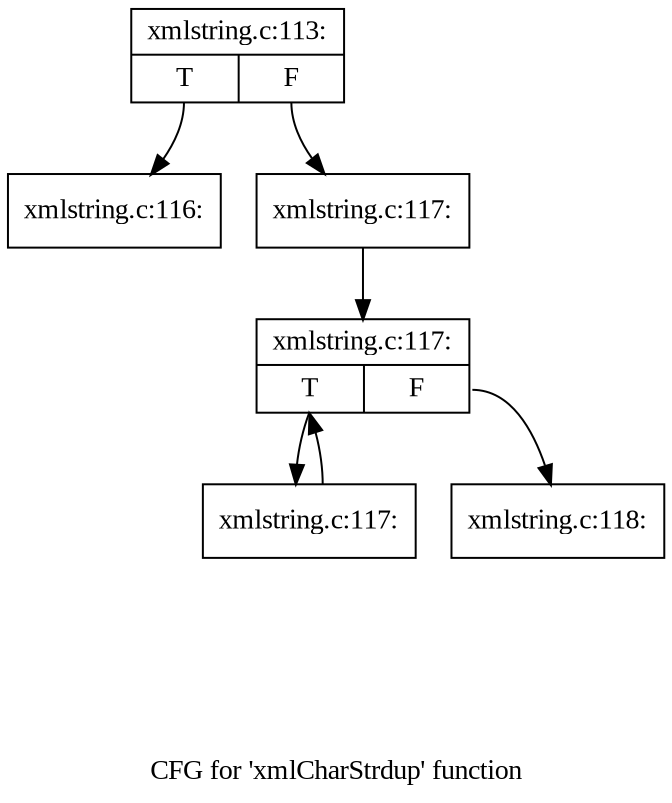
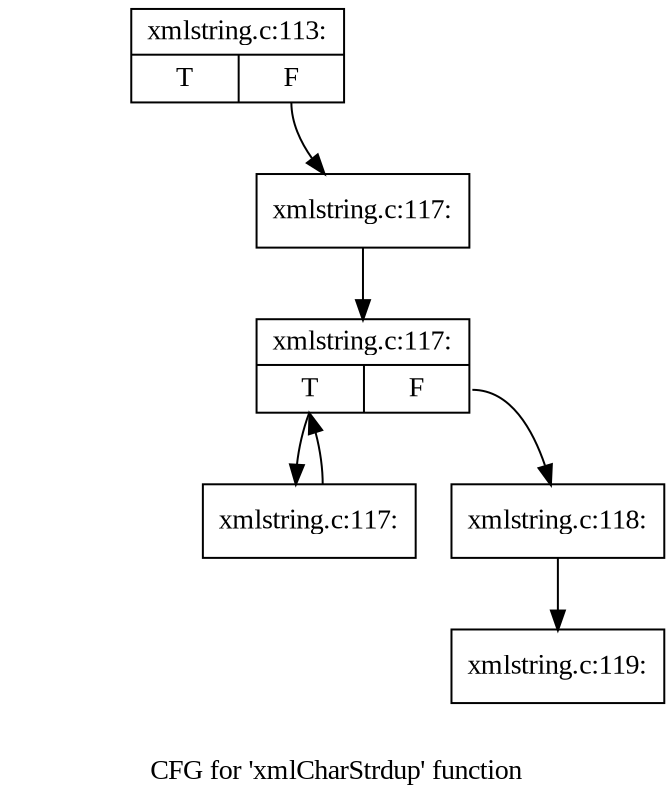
node "xmlstring.c:116:": removed
node "xmlstring.c:119:": added
